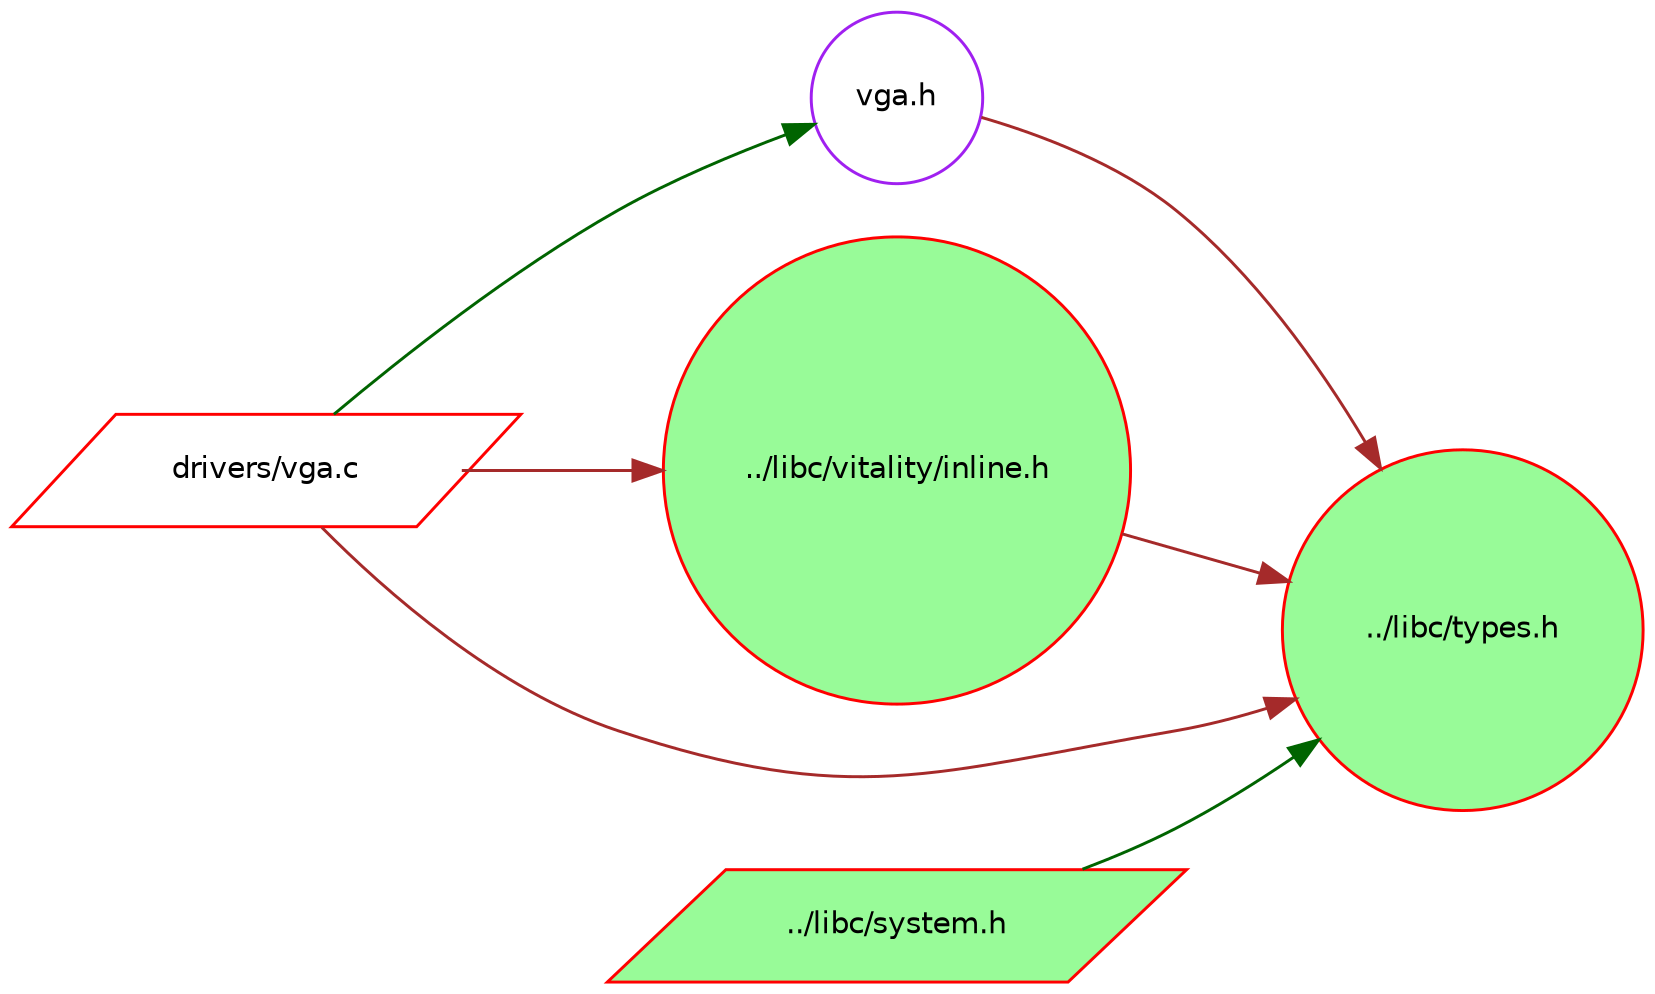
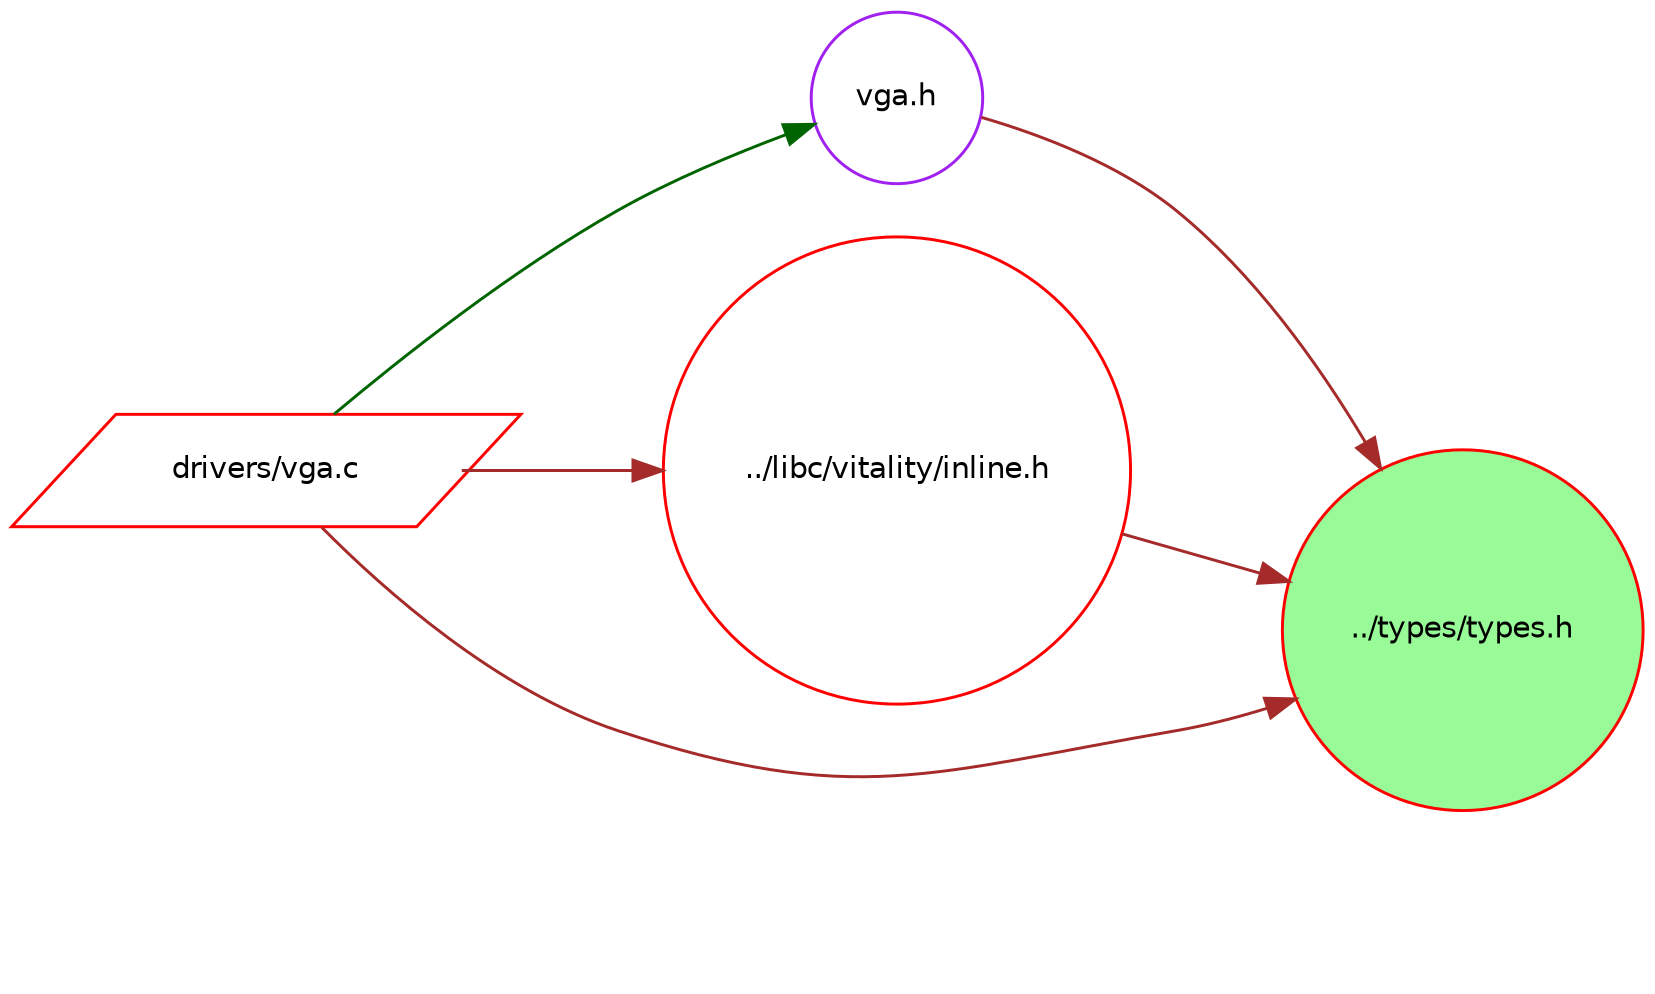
node "../libc/vitality/inline.h": fillcolor palegreen -> white
node "../libc/types.h": label "../libc/types.h" -> "../types/types.h"
node "../libc/system.h": removed
